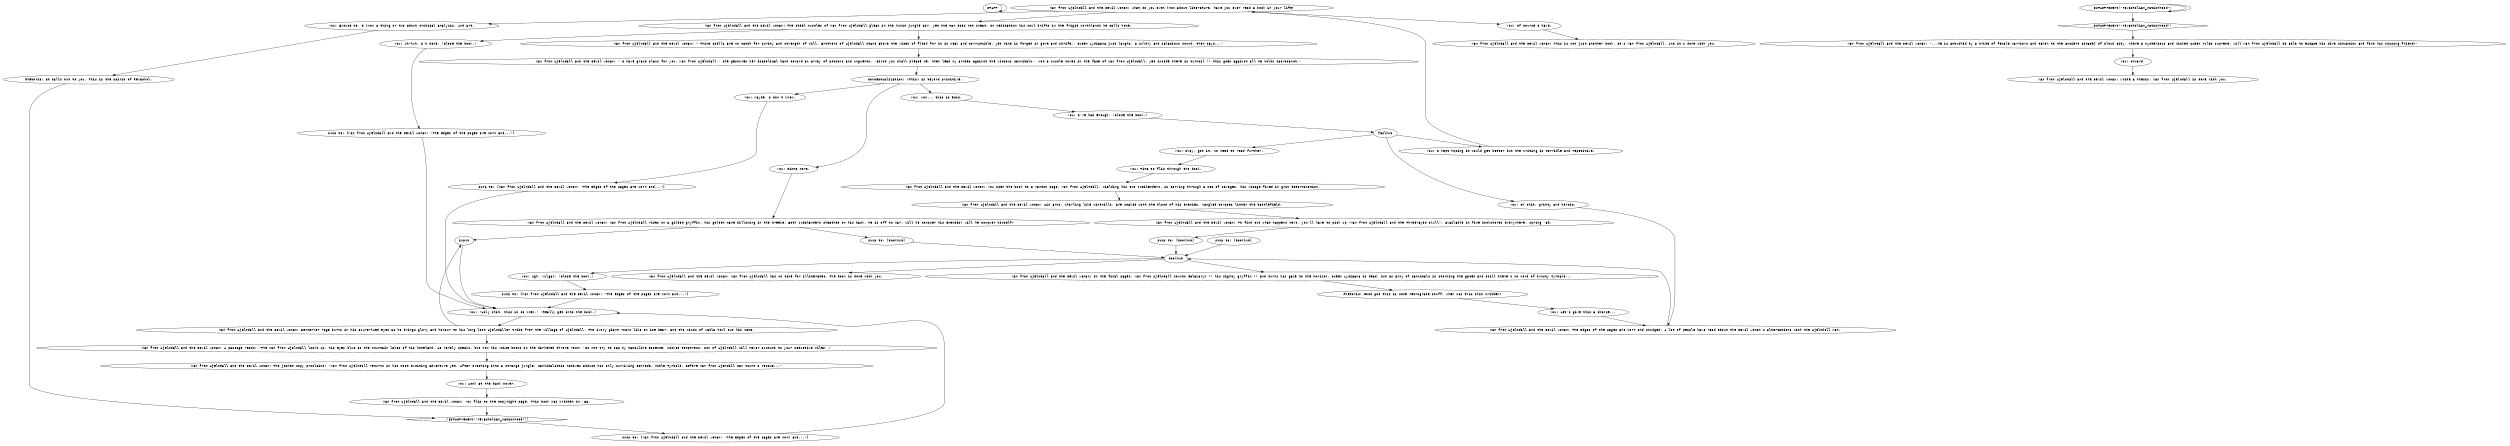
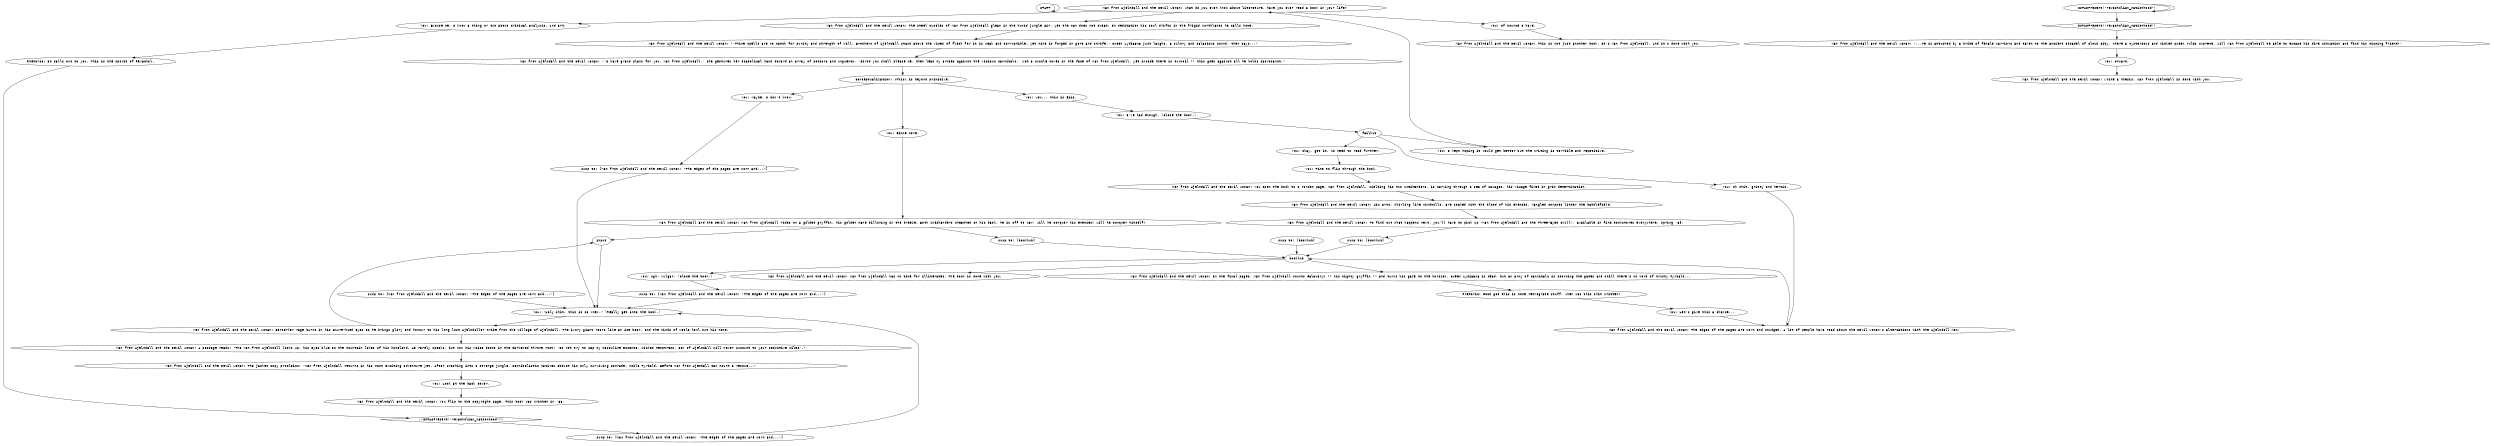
node "You: Uh-huh. I'm done. (Close the book.)": removed
